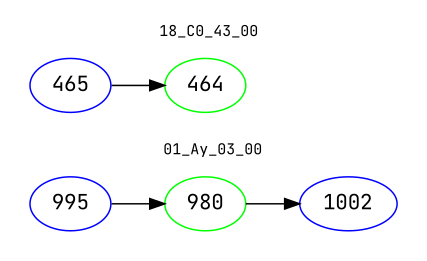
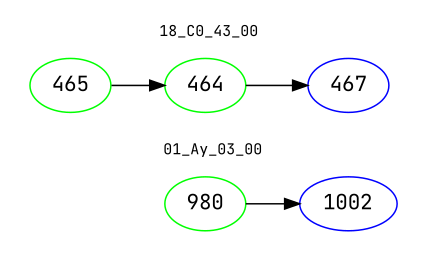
node "465": color blue -> green
node "467": added
node "995": removed
